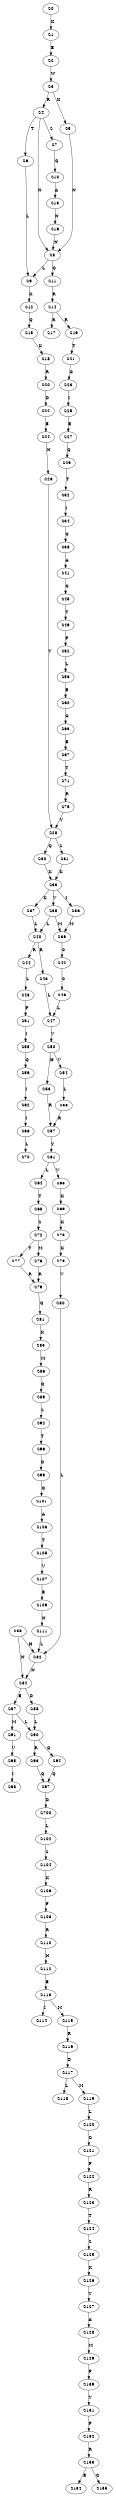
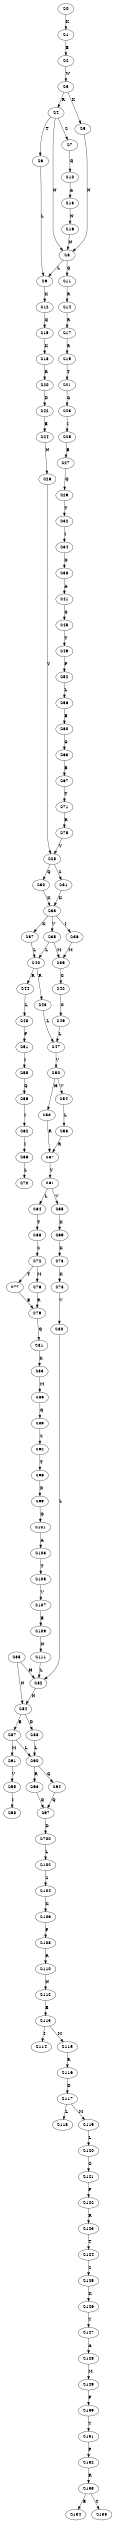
edge "S14" -> "S19": now "S17" -> "S19"
edge "S77" -> "S79": label "R" -> "E"
edge "S133" -> "S135": label "G" -> "S"
